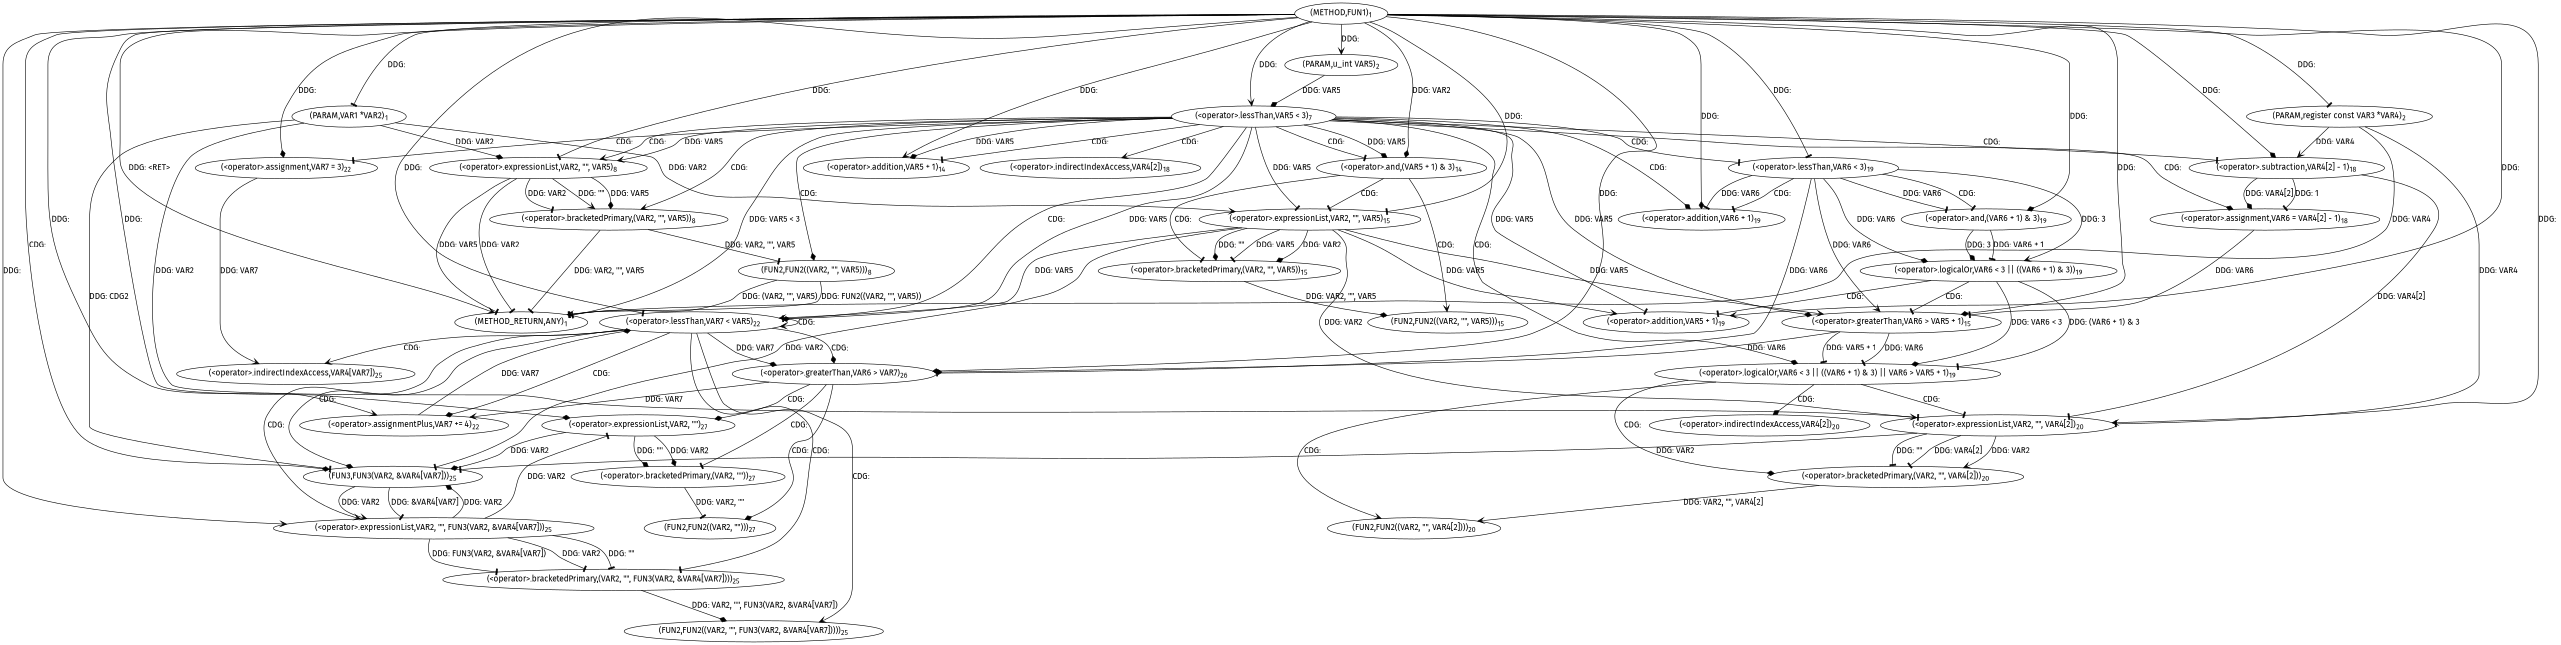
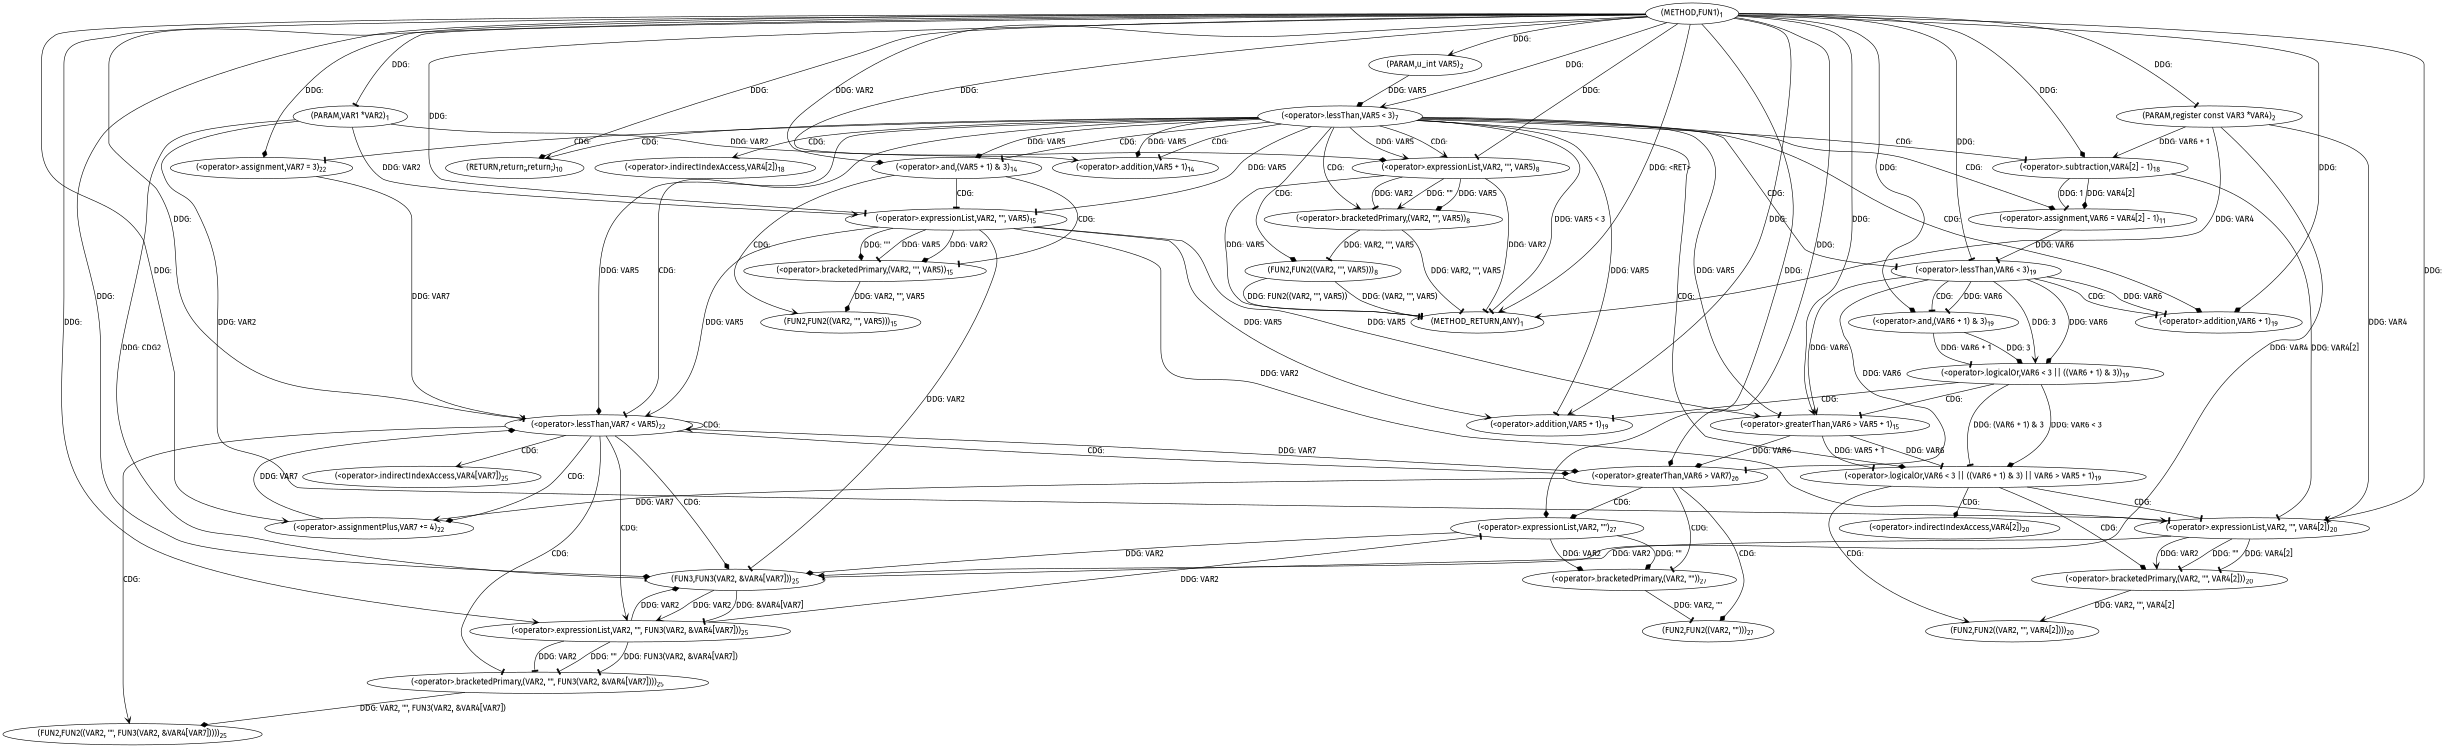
edge "(METHOD,FUN1)" -> "(<operator>.greaterThan,VAR6 > VAR5 + 1)": arrowhead diamond -> vee
edge "(PARAM,register const VAR3 *VAR4)" -> "(<operator>.subtraction,VAR4[2] - 1)": label "DDG: VAR4" -> "DDG: VAR6 + 1"
node "(RETURN,return;,return;)": added
edge "(<operator>.lessThan,VAR5 < 3)" -> "(<operator>.greaterThan,VAR6 > VAR5 + 1)": arrowhead diamond -> tee
node "(<operator>.assignment,VAR6 = VAR4[2] - 1)": text "18" -> "11"
edge "(METHOD,FUN1)" -> "(FUN3,FUN3(VAR2, &VAR4[VAR7]))": label "CDG: " -> "DDG: "
edge "(<operator>.assignment,VAR7 = 3)" -> "(<operator>.indirectIndexAccess,VAR4[VAR7])": now "(<operator>.assignment,VAR7 = 3)" -> "(<operator>.lessThan,VAR7 < VAR5)"
edge "(<operator>.assignment,VAR6 = VAR4[2] - 1)" -> "(<operator>.greaterThan,VAR6 > VAR5 + 1)": now "(<operator>.assignment,VAR6 = VAR4[2] - 1)" -> "(<operator>.lessThan,VAR6 < 3)"
edge "(PARAM,register const VAR3 *VAR4)" -> "(FUN3,FUN3(VAR2, &VAR4[VAR7]))": added, label "DDG: VAR4"
